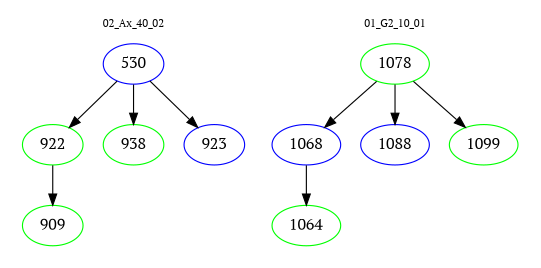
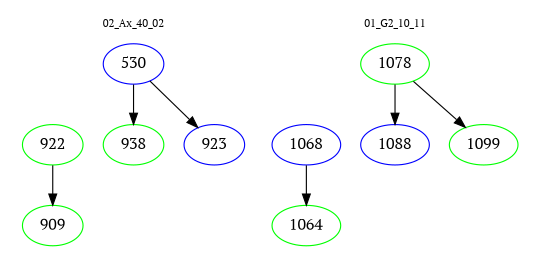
cluster "01_G2_10_01": label "01_G2_10_01" -> "01_G2_10_11"
edge "530" -> "922": removed
edge "1078" -> "1068": removed
